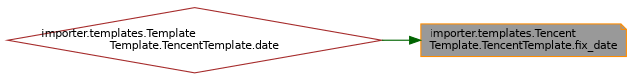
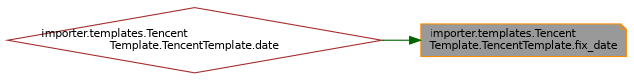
node "importer.templates.Template Template.TencentTemplate.date": label "importer.templates.Template Template.TencentTemplate.date" -> "importer.templates.Tencent Template.TencentTemplate.date"
